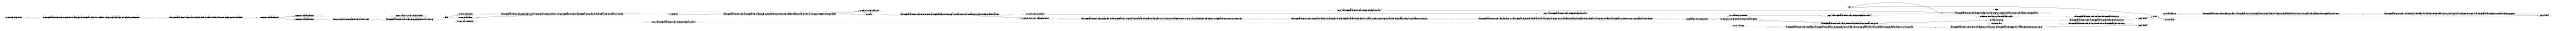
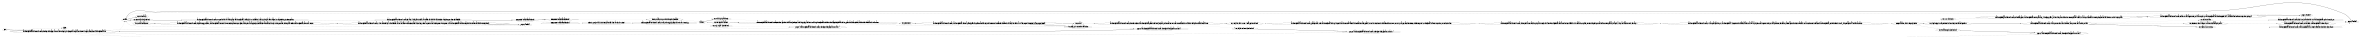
edge "bookhub" -> "input": now "bookhub" -> "You: Time to flip through the book."
